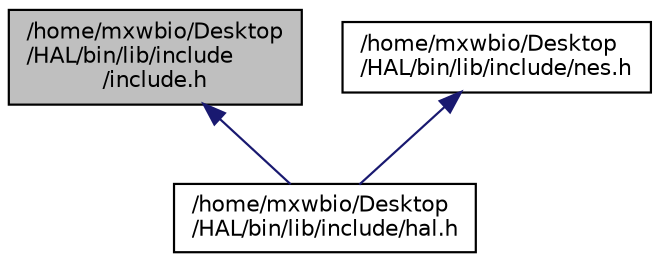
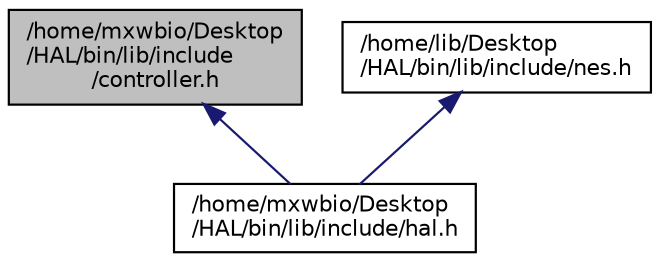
node "/home/mxwbio/Desktop /HAL/bin/lib/include /include.h": label "/home/mxwbio/Desktop /HAL/bin/lib/include /include.h" -> "/home/mxwbio/Desktop /HAL/bin/lib/include /controller.h"
node "/home/mxwbio/Desktop /HAL/bin/lib/include/nes.h": label "/home/mxwbio/Desktop /HAL/bin/lib/include/nes.h" -> "/home/lib/Desktop /HAL/bin/lib/include/nes.h"
